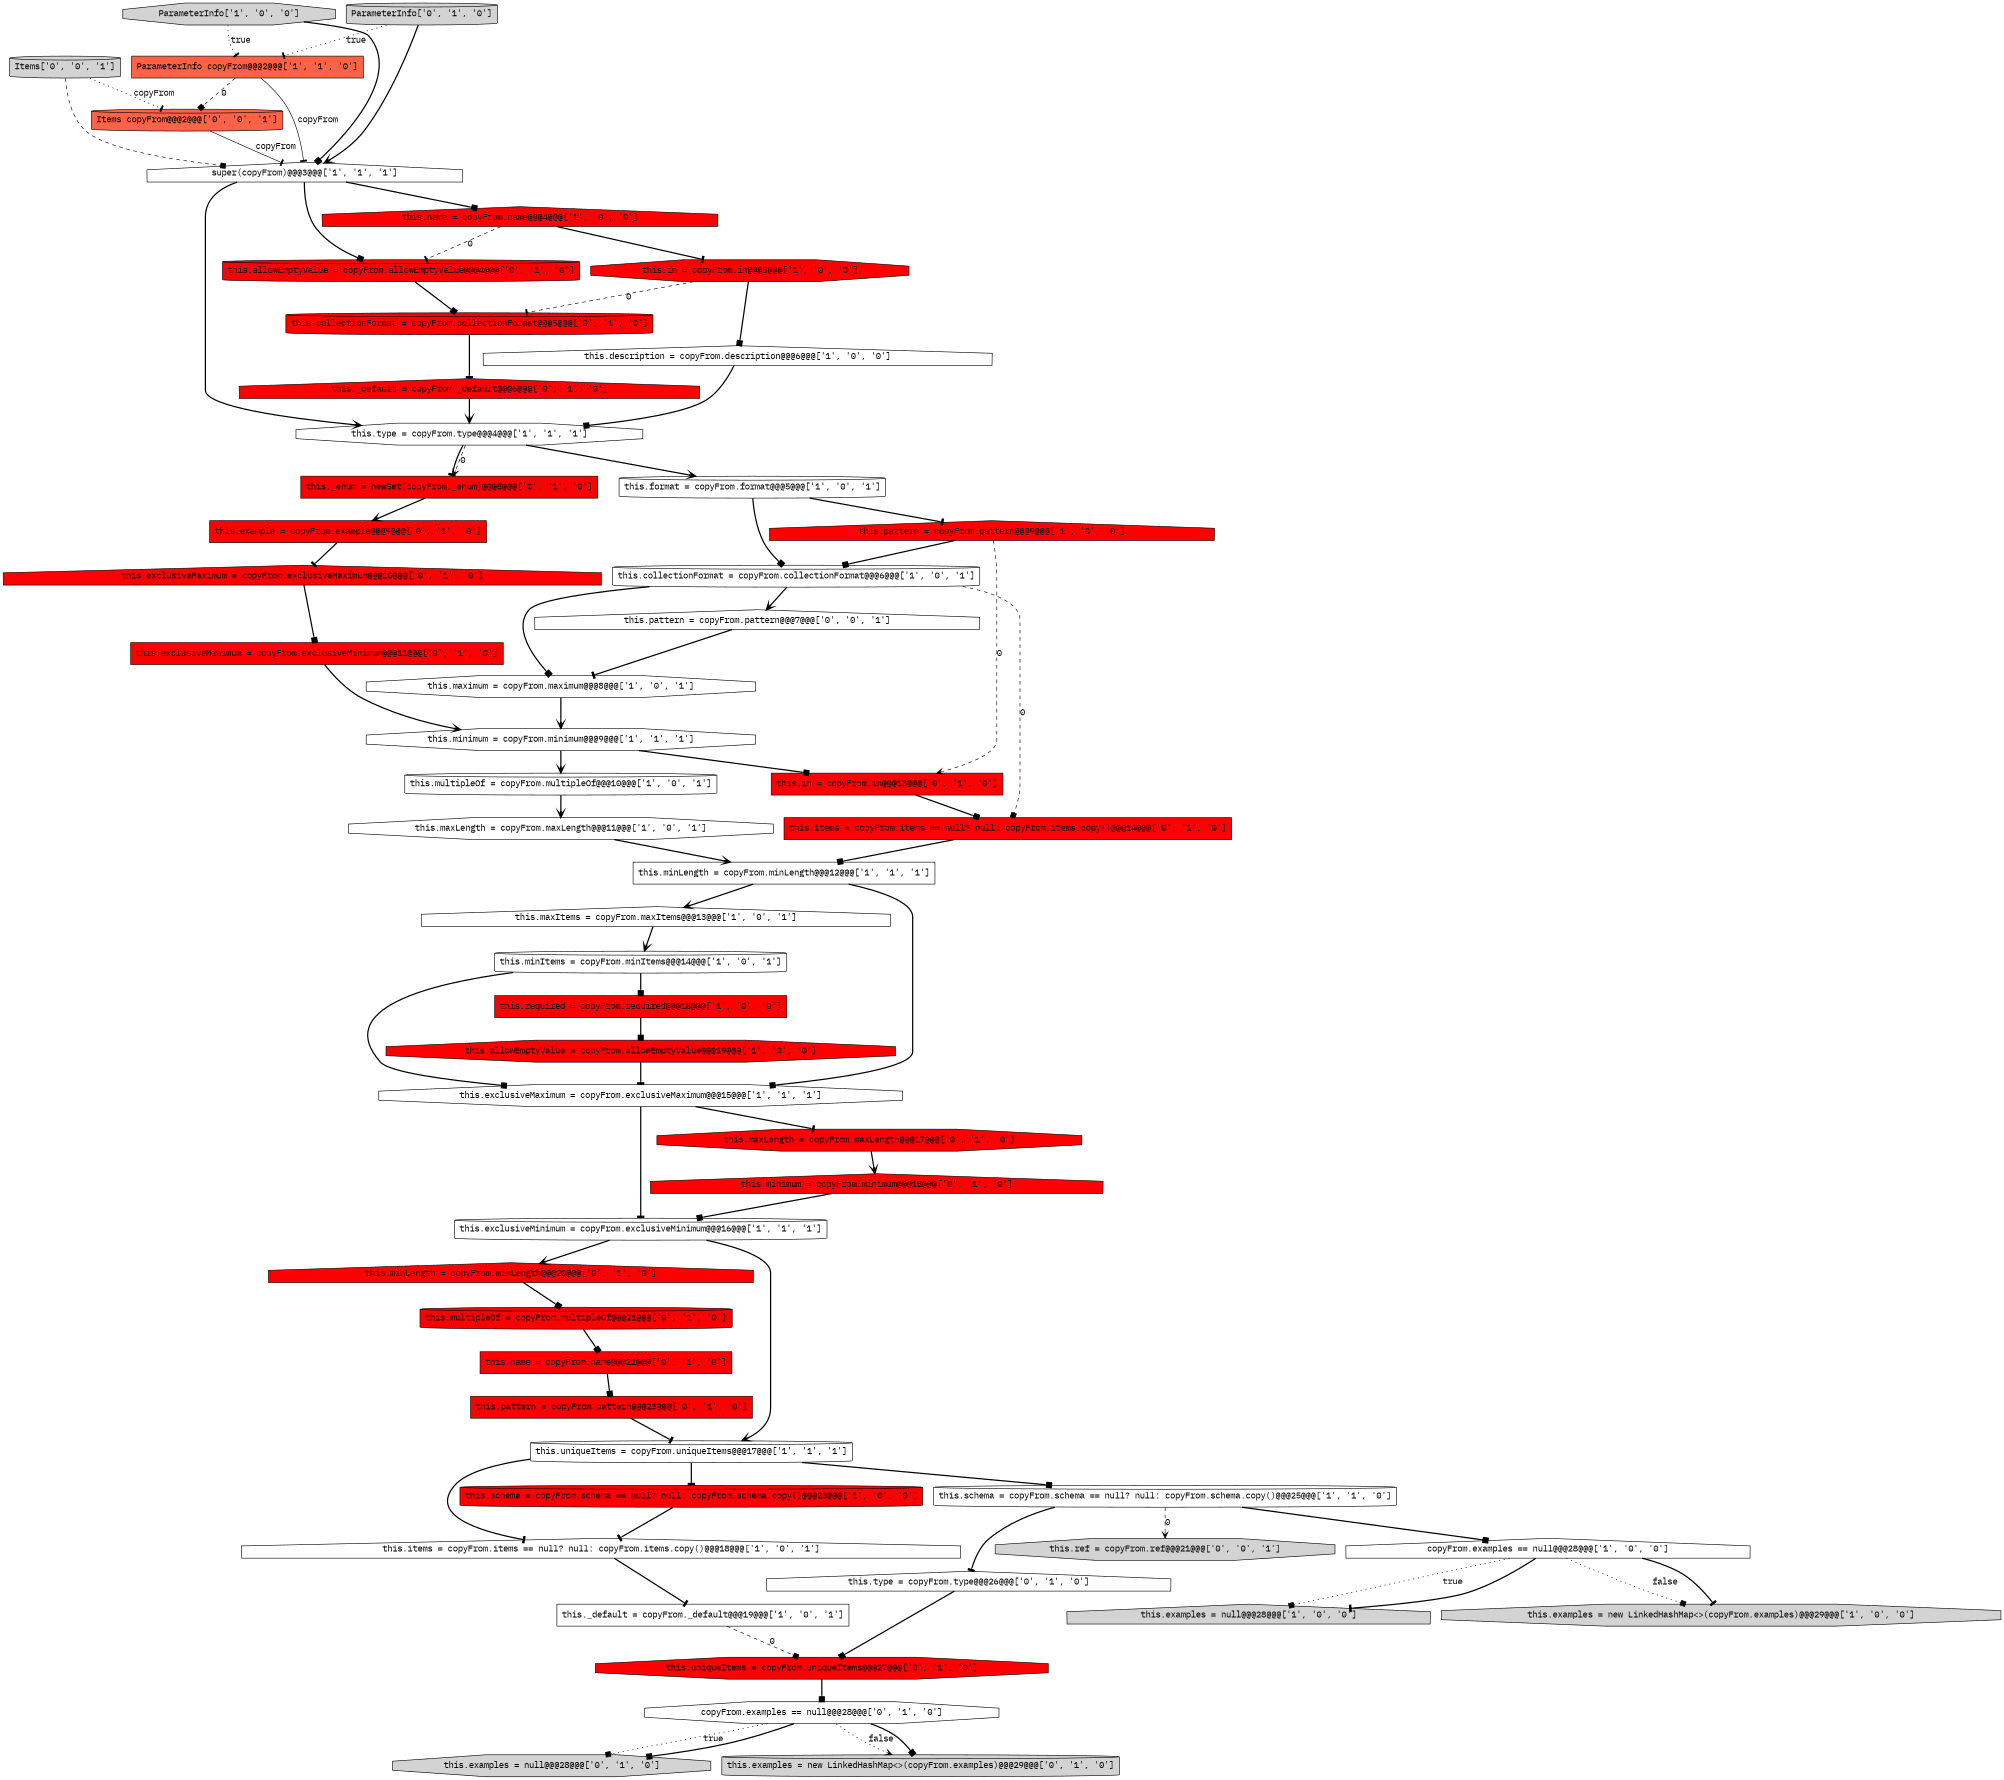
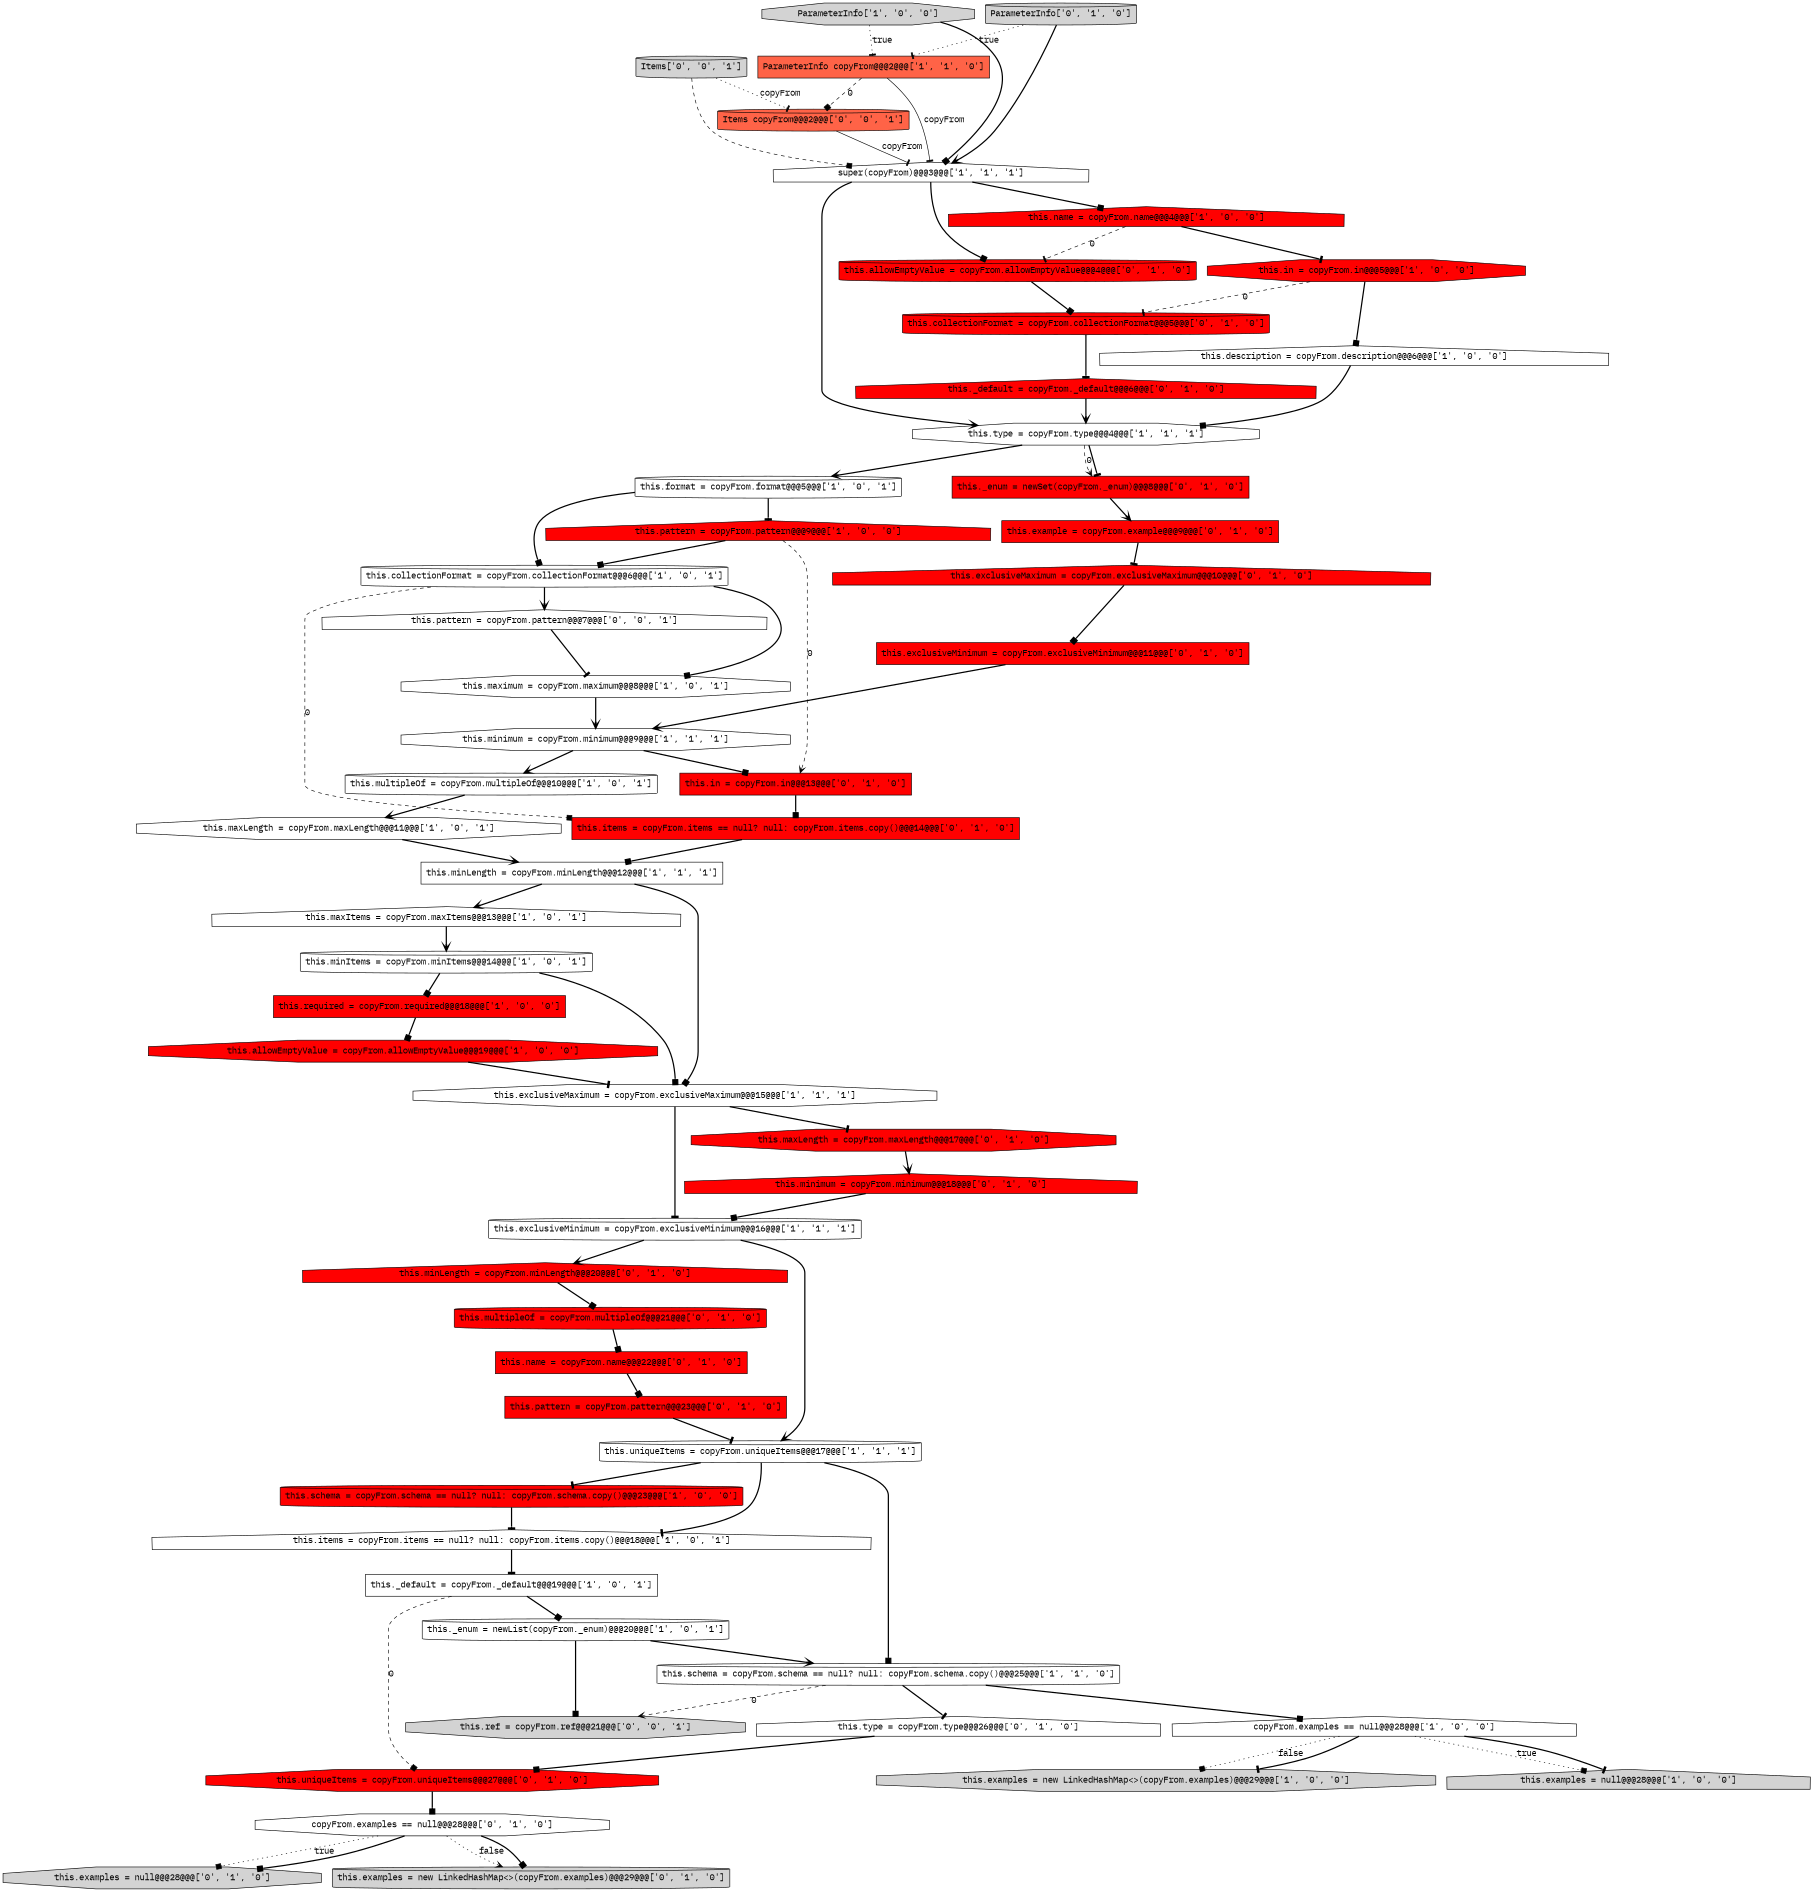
node "this._enum = newList(copyFrom._enum)@@@20@@@['1', '0', '1']": added
